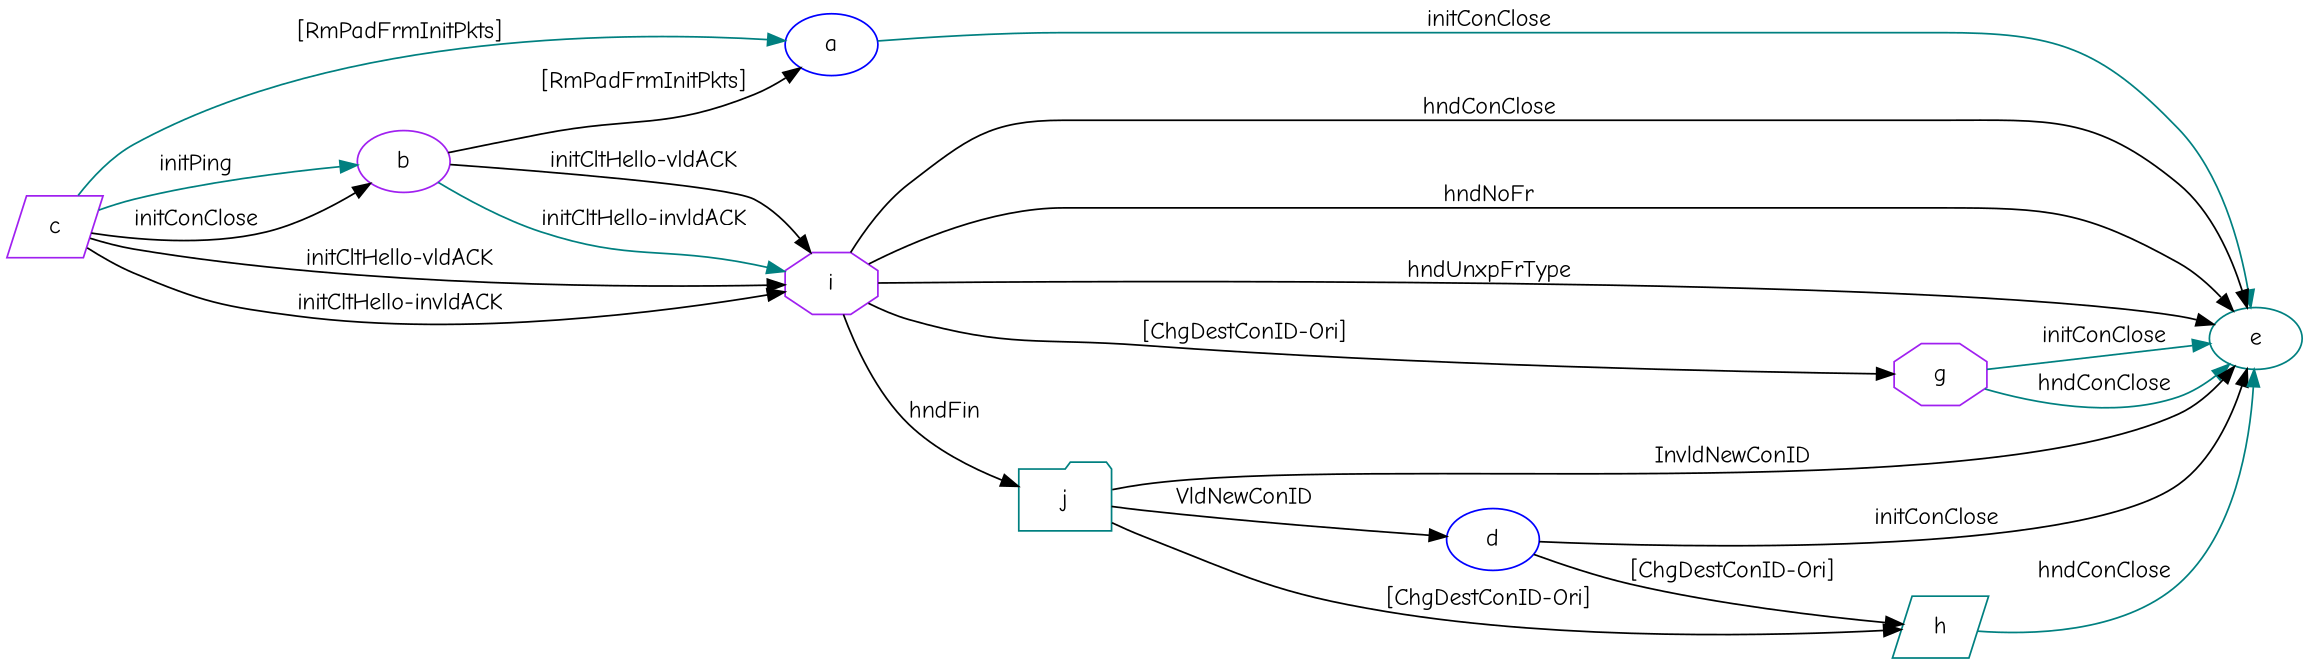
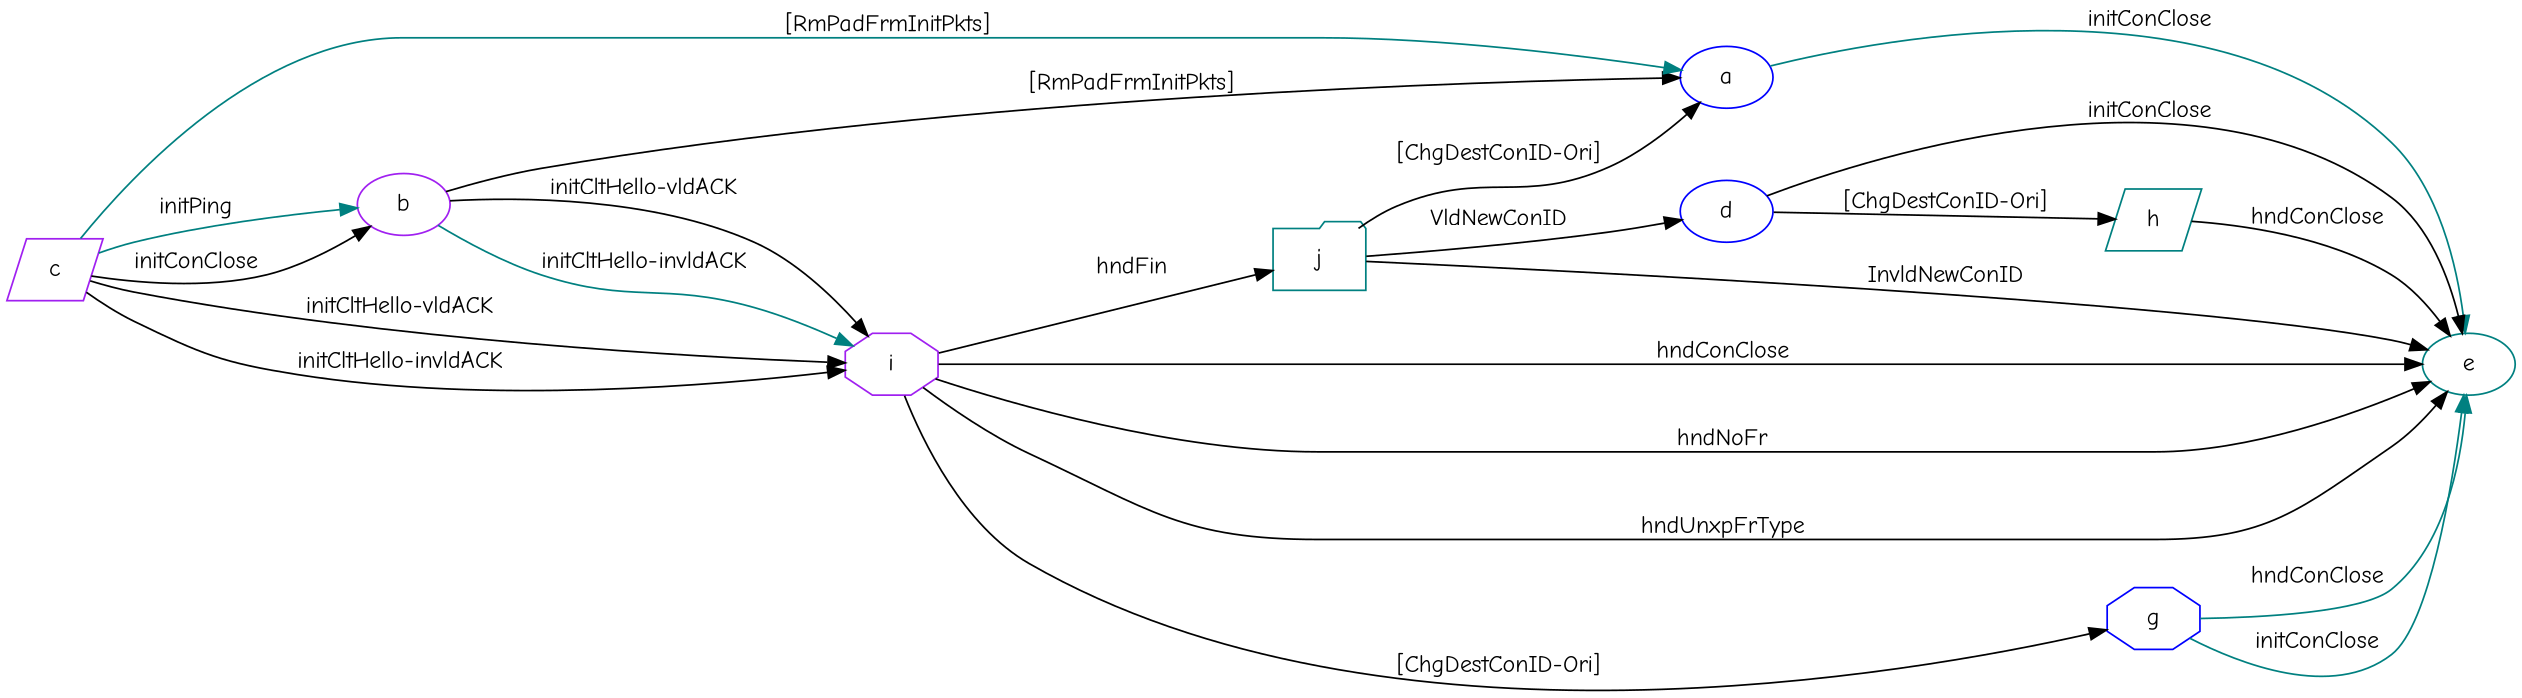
node "g": color purple -> blue
edge "h" -> "e": color teal -> black
edge "j" -> "h": now "j" -> "a"
